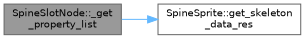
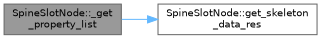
node "SpineSprite::get_skeleton _data_res": label "SpineSprite::get_skeleton _data_res" -> "SpineSlotNode::get_skeleton _data_res"
